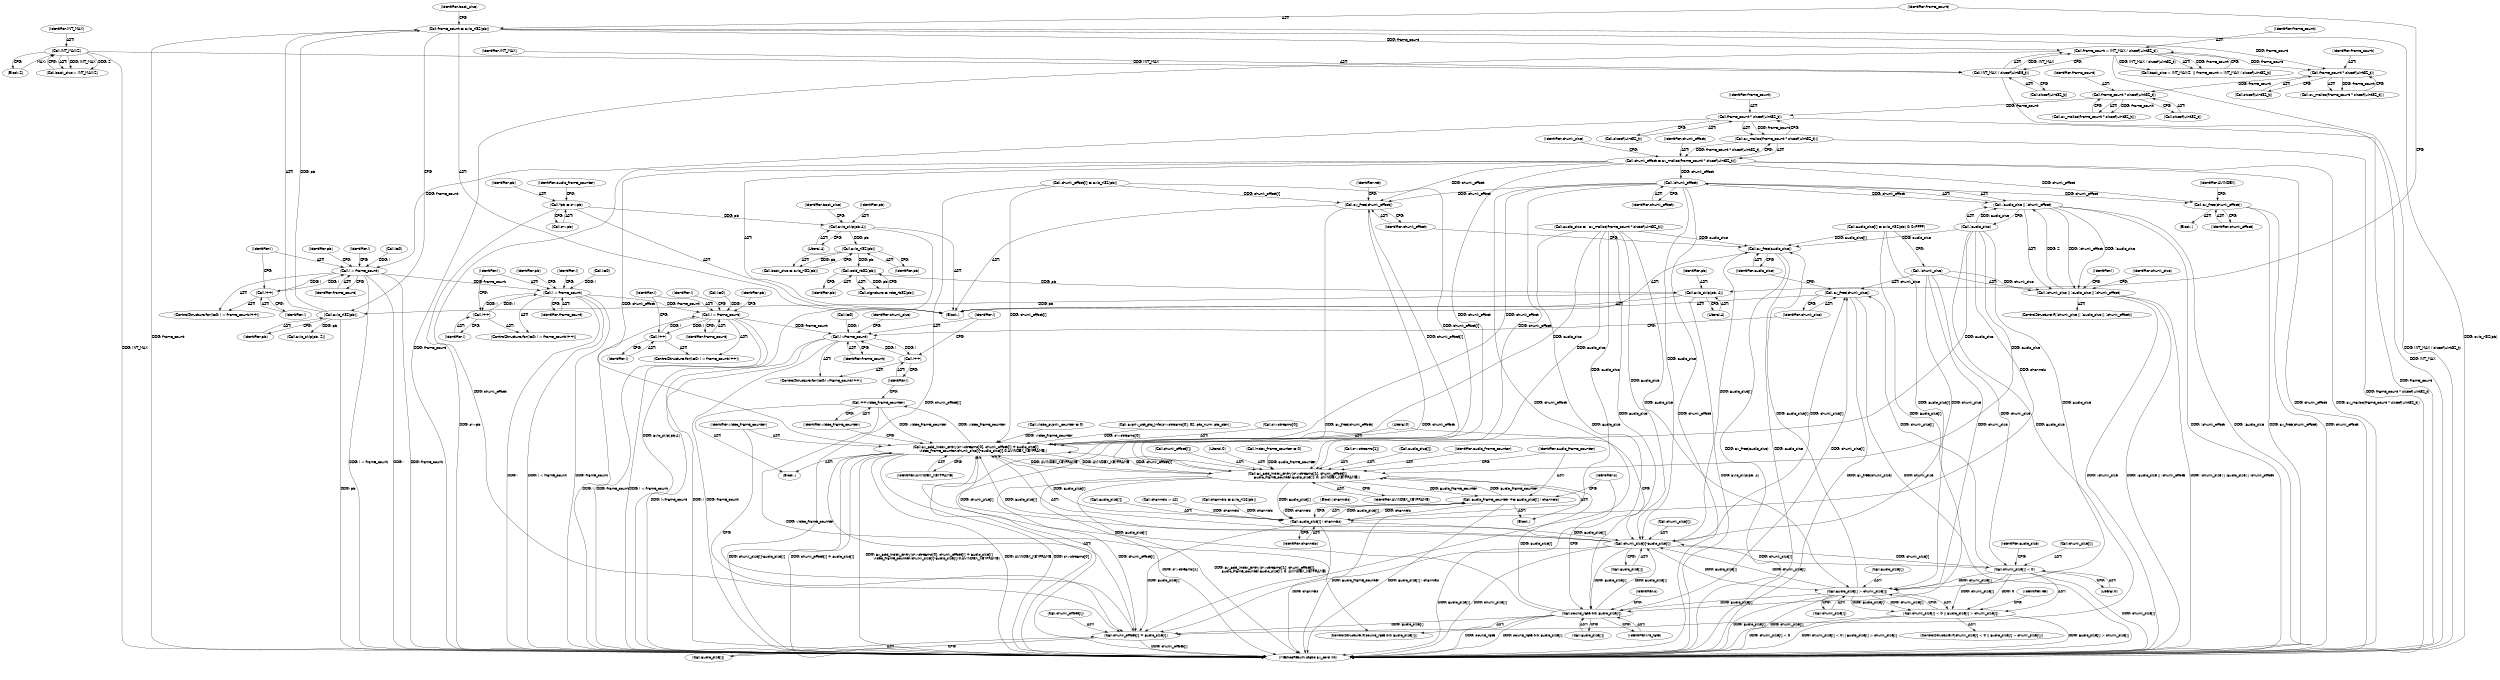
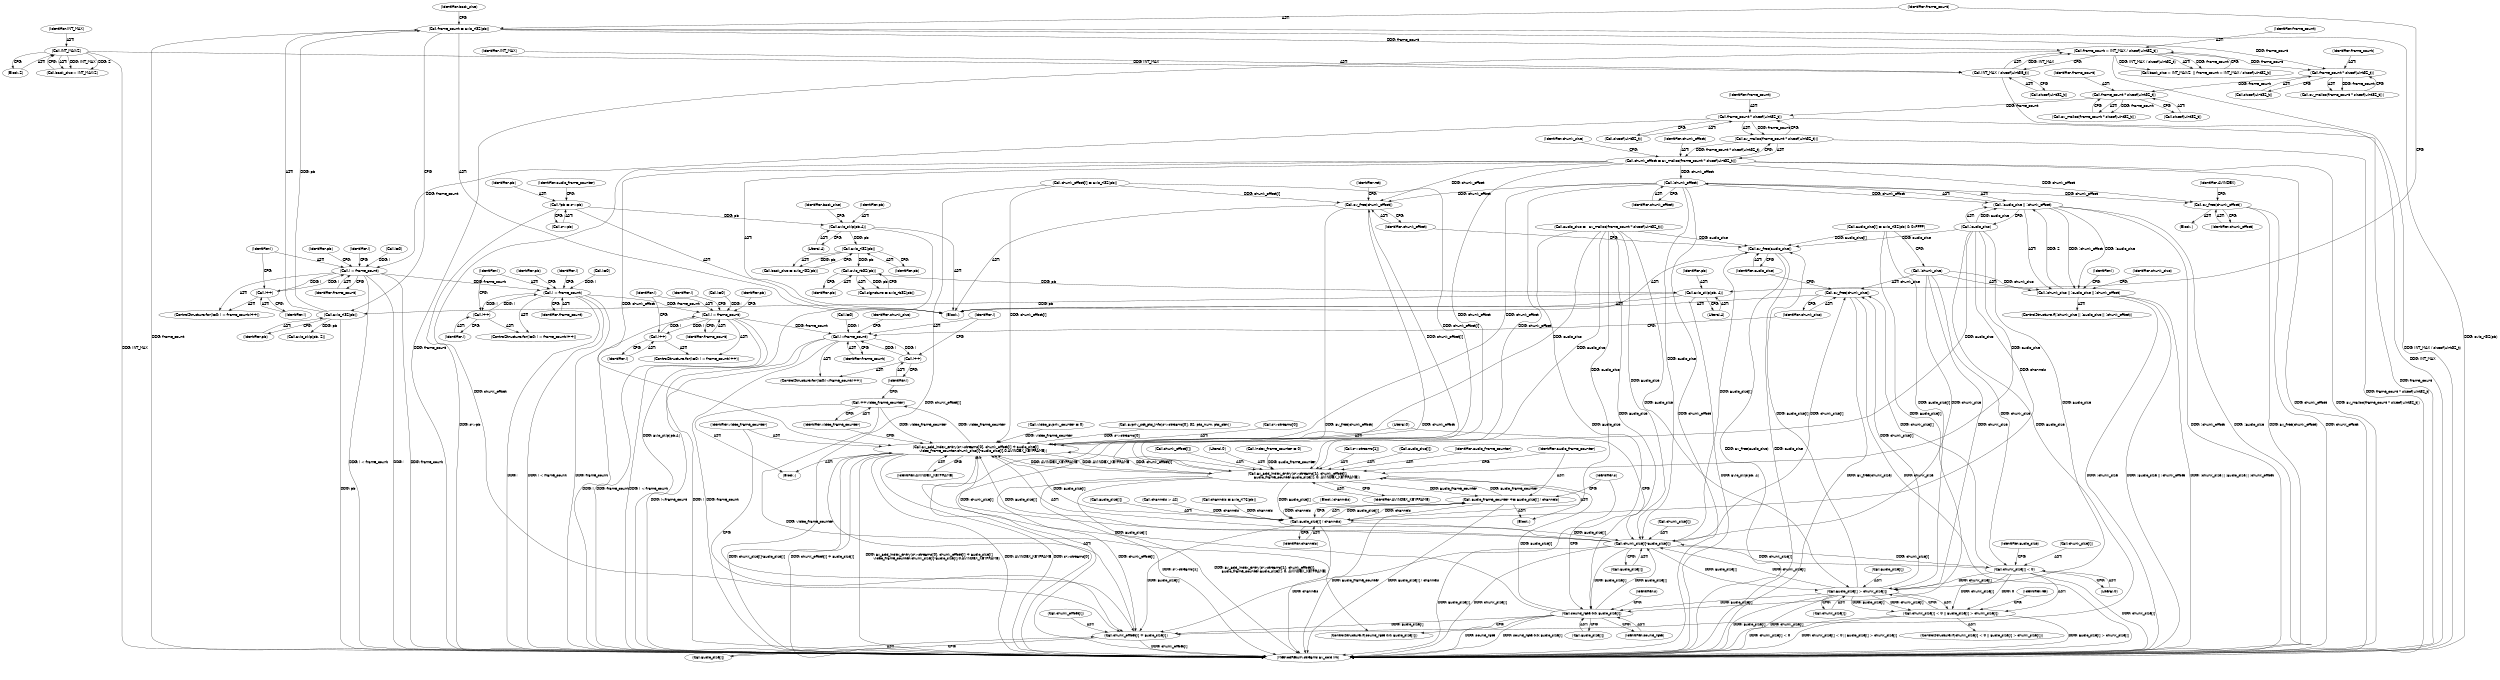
edge "(Block,2)" -> "(Call,INT_MAX/2)": label "MAX: " -> "AST: "
node "(Call,cold_rb32(pb))": label "(Call,cold_rb32(pb))" -> "(Call,avio_rb32(pb))"
node "(Call,signature = rate_rb32(pb))": label "(Call,signature = rate_rb32(pb))" -> "(Call,signature = avio_rb32(pb))"
edge "(Call,!chunk_offset)" -> "(Call,chunk_offset[i] + audio_size[i])": removed, label "DDG: chunk_offset"
node "(Call,channels = avio_rl16(pb))": label "(Call,channels = avio_rl16(pb))" -> "(Call,channels = avio_rl76(pb))"
edge "(Call,sound_rate && audio_size[i])" -> "(Call,av_free(chunk_size))": now "(Call,audio_size[i] > chunk_size[i])" -> "(Call,av_free(chunk_size))"
edge "(Call,sound_rate && audio_size[i])" -> "(ControlStructure,if(sound_rate && audio_size[i]))": label "AST: " -> "CFG: "
node "(Identifier,int_rate)": label "(Identifier,int_rate)" -> "(Identifier,sound_rate)"
node "(MethodReturn,static av_cold int)": label "(MethodReturn,static av_cold int)" -> "(MethodReturn,streams av_cold int)"
